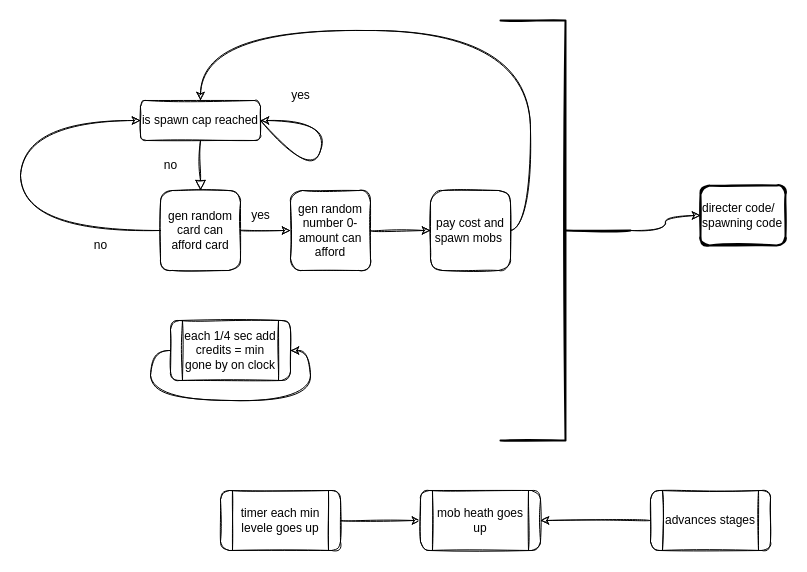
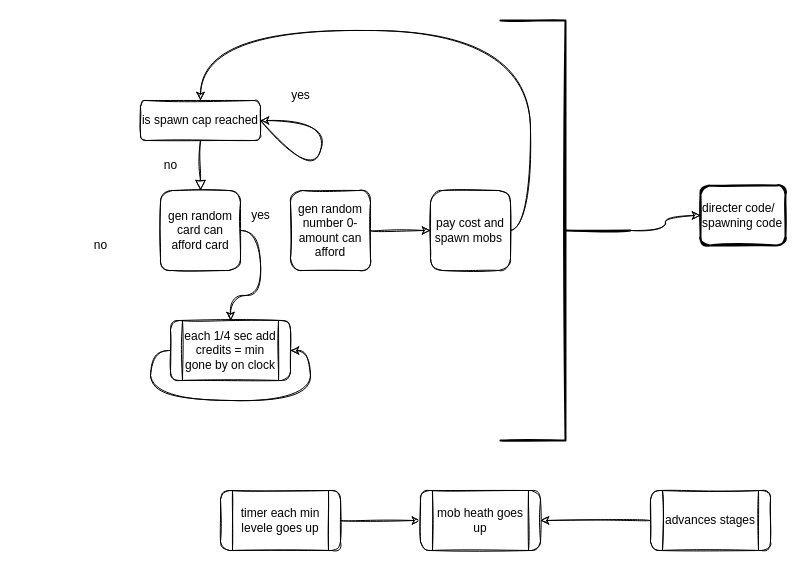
edge "gen random card can afford card" -> "is spawn cap reached": removed
edge "gen random card can afford card" -> "gen random number 0- amount can afford": now "gen random card can afford card" -> "each 1/4 sec add credits = min gone by on clock"
